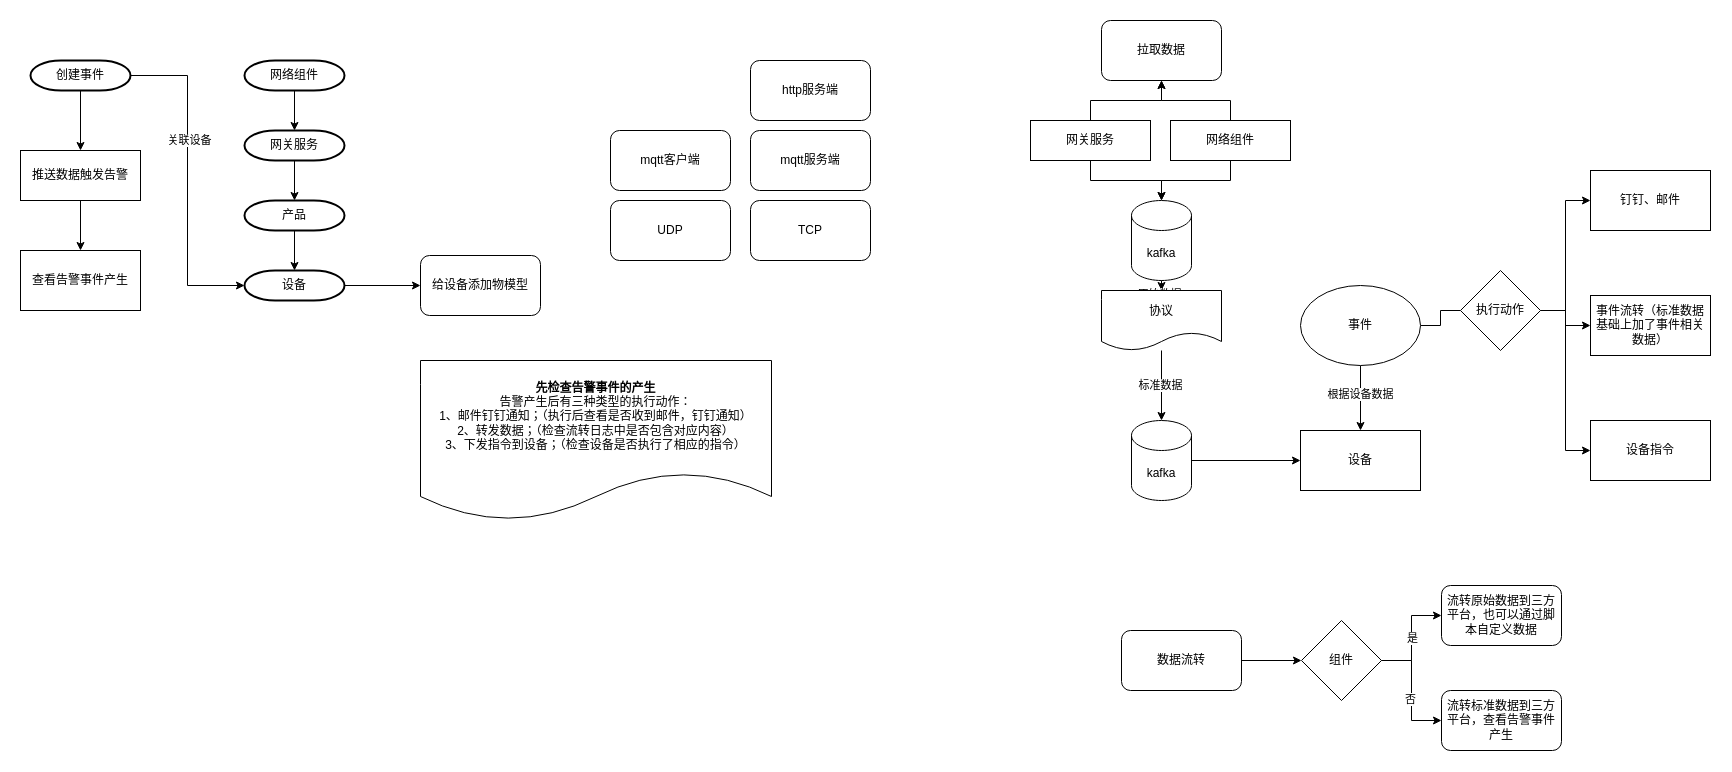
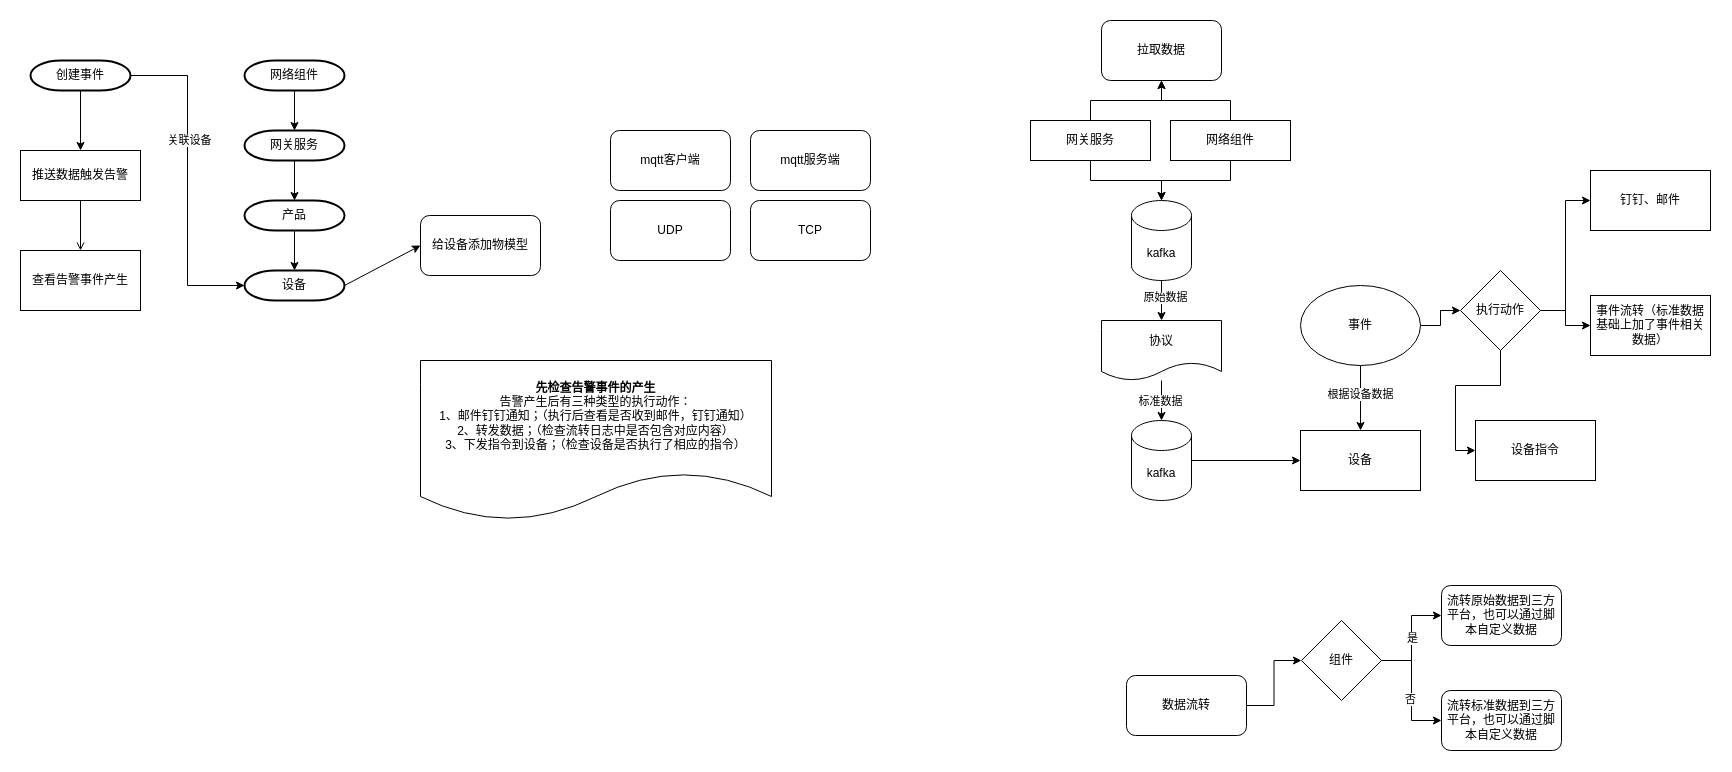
node "http服务端": removed
edge "推送数据触发告警" -> "查看告警事件产生": arrowhead classic -> open
node "给设备添加物模型": moved (481, 286) -> (481, 246)
edge "执行动作" -- "事件": arrowhead none -> classic
node "协议": moved (1162, 321) -> (1162, 351)
node "设备指令": moved (1651, 451) -> (1536, 451)
node "数据流转": moved (1182, 661) -> (1187, 706)
node "流转标准数据到三方平台，查看告警事件产生": label "流转标准数据到三方平台，查看告警事件产生" -> "流转标准数据到三方平台，也可以通过脚本自定义数据"
